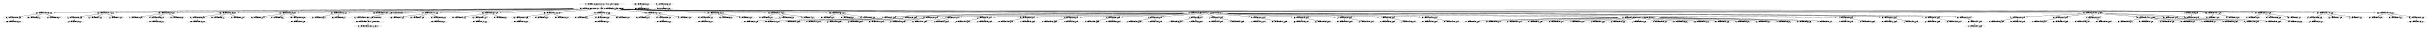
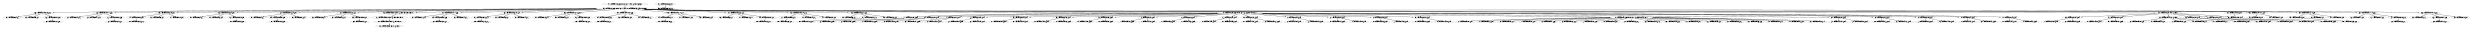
node "193 .- isalpha:mod(25, 26) = 25": label "193 .- isalpha:mod(25, 26) = 25" -> "193 .- vigenere:mod(25, 26) = 25"
edge "160 .- vigenere:encipher(82, 76) = 67" -> "159 .- vigenere:from_pos(28) = 67": added
node "32 .- vigenere:encipher(111) = true": label "32 .- vigenere:encipher(111) = true" -> "32 .- vigenere:isalpha(111) = true"
edge "52 .- vigenere:islower(97) = true" -> "51 .- vigenere:isupper(97) = false": now "53 .- vigenere:isalpha(97) = true" -> "51 .- vigenere:isupper(97) = false"
